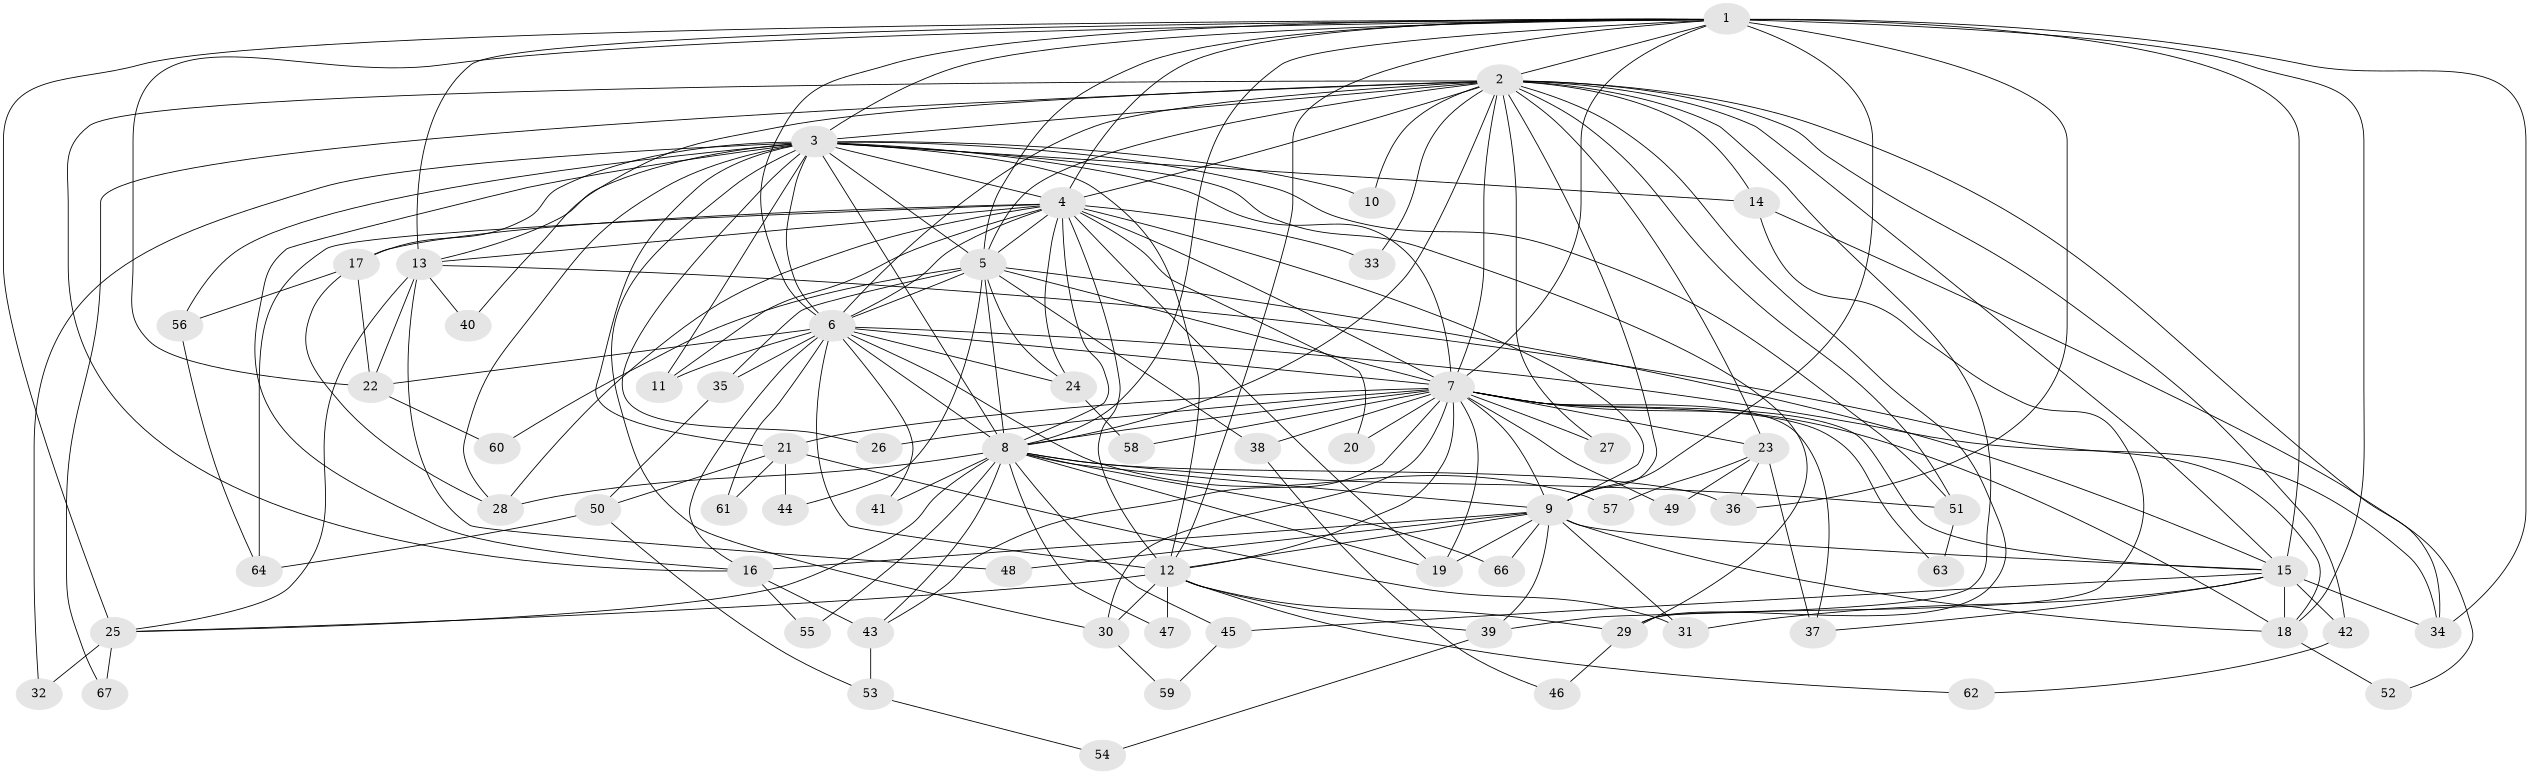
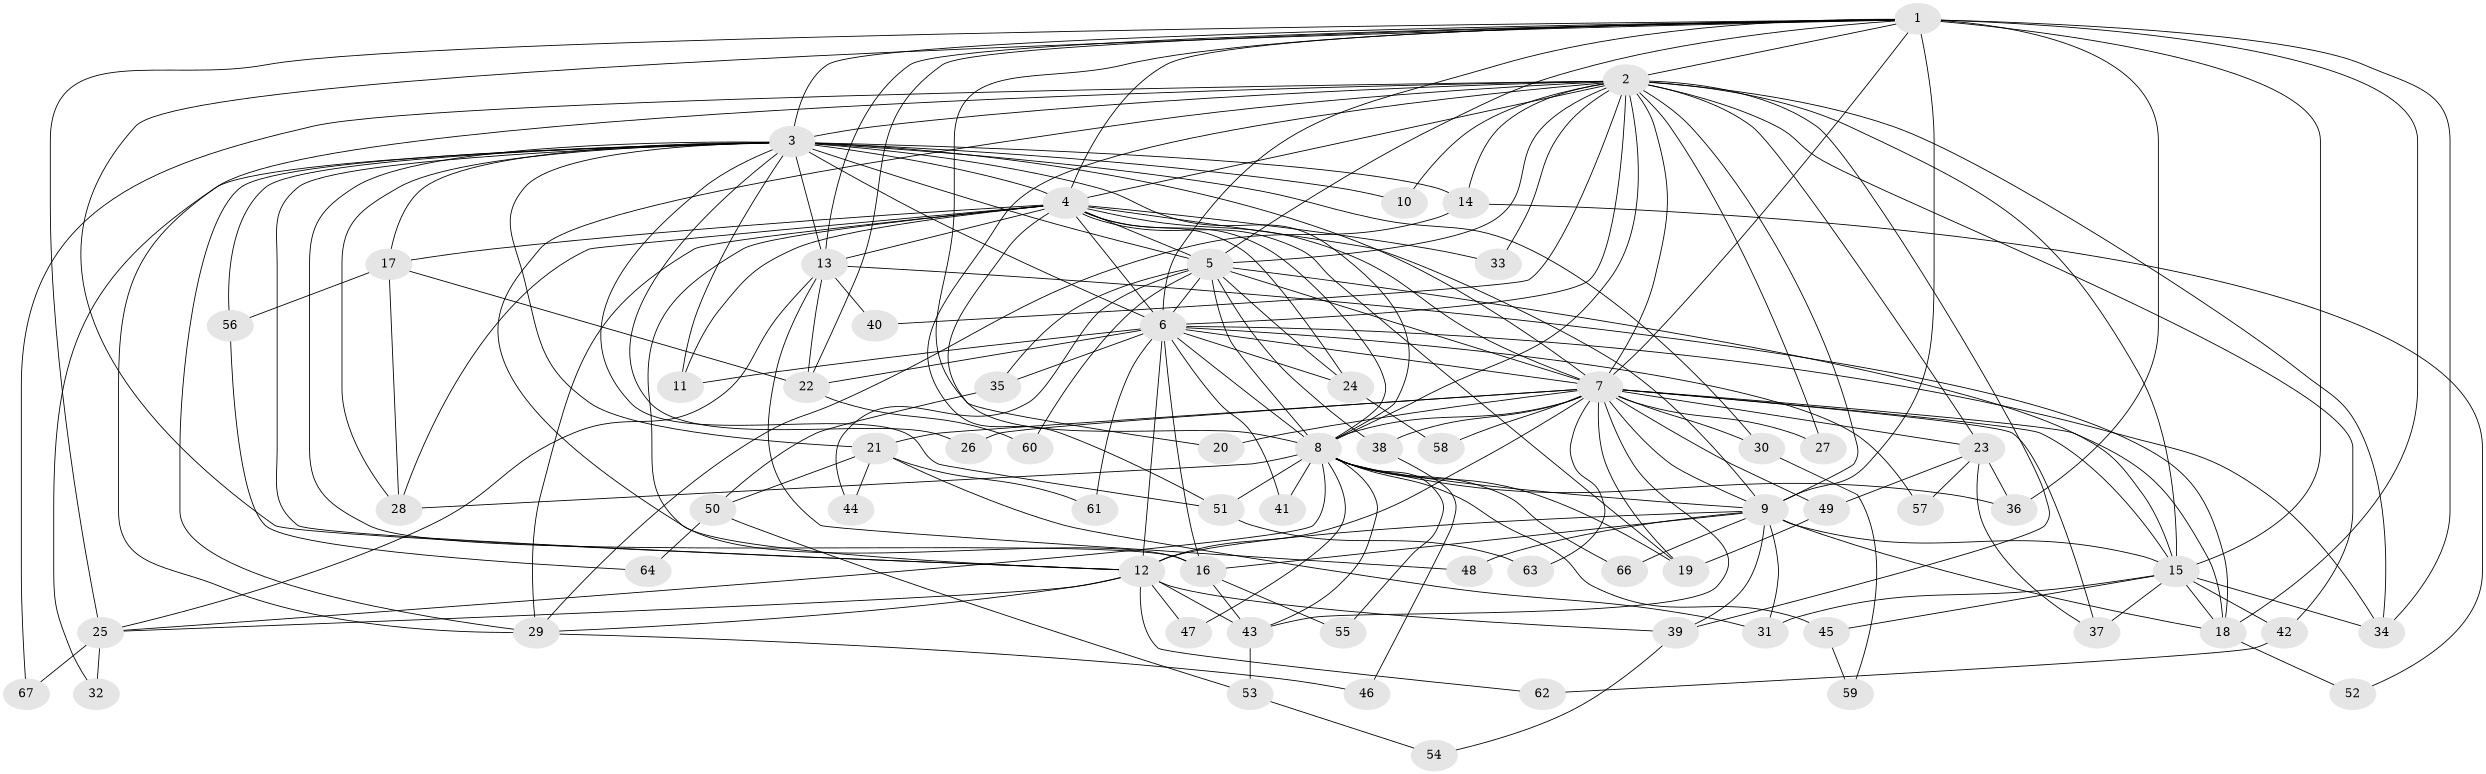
edge "4" -- "64": now "4" -- "29"
edge "9" -- "19": now "49" -- "19"
edge "12" -- "30": now "12" -- "43"
